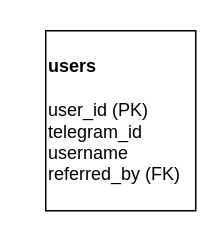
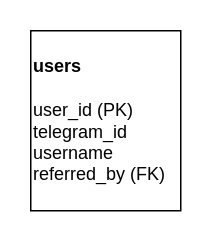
node "users user_id (PK) telegram_id username referred_by (FK)": moved (121, 121) -> (106, 121)
